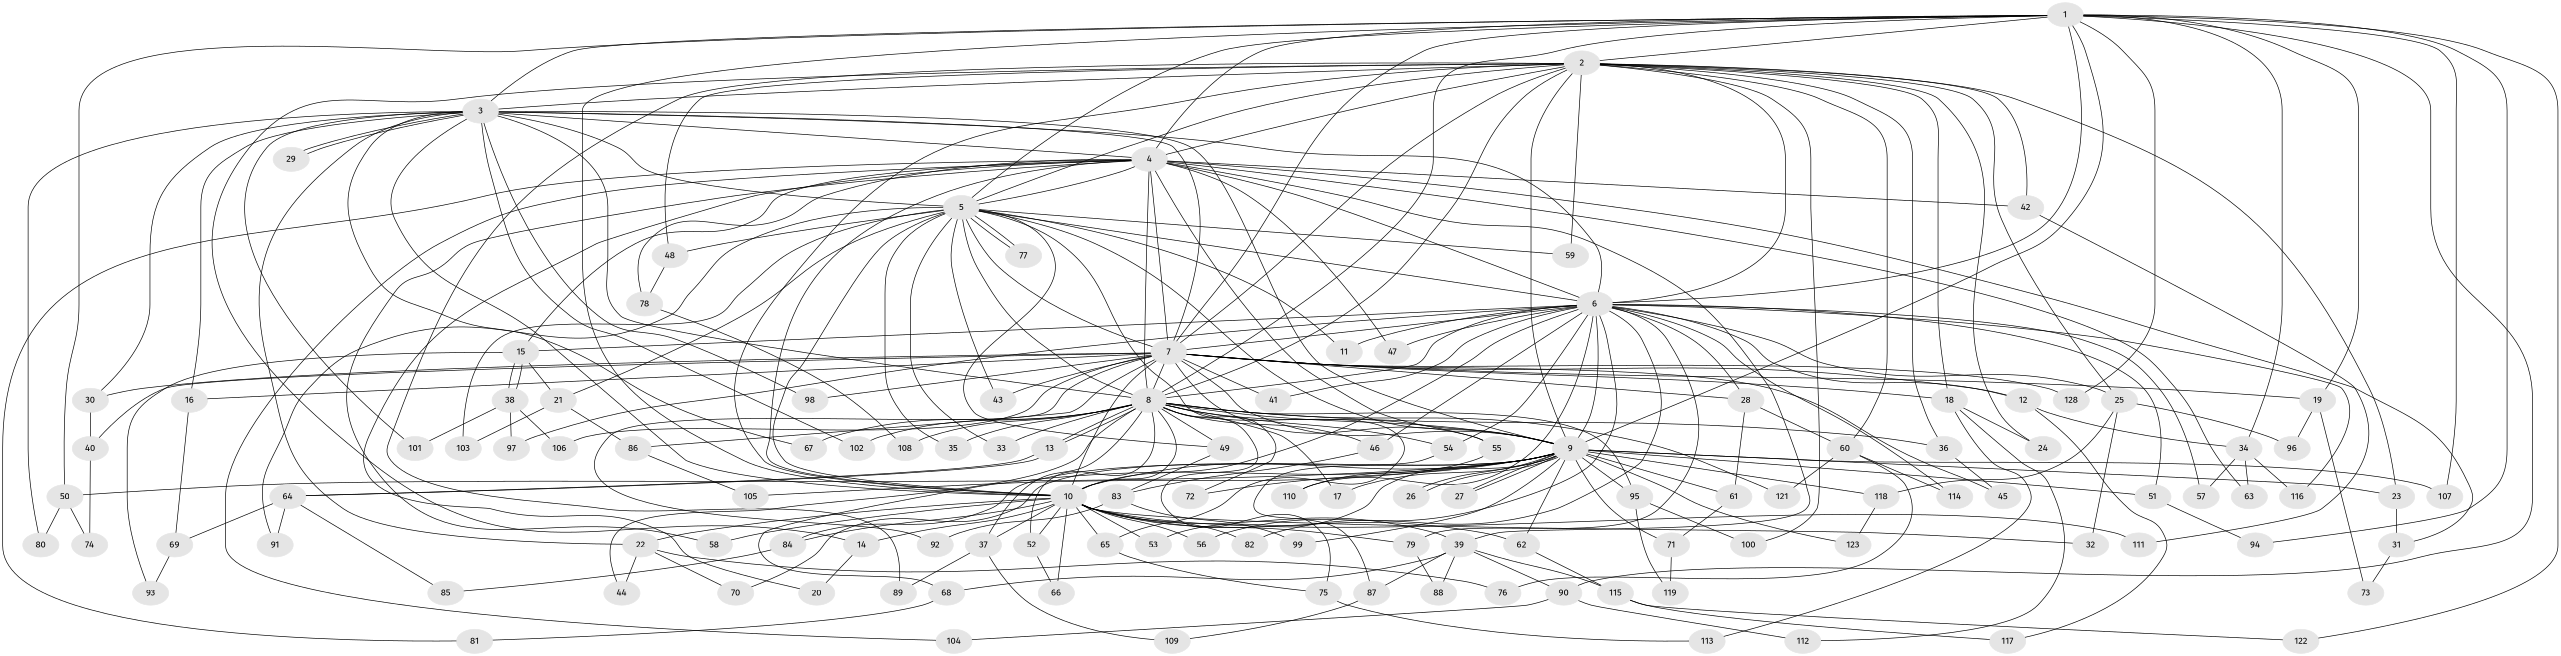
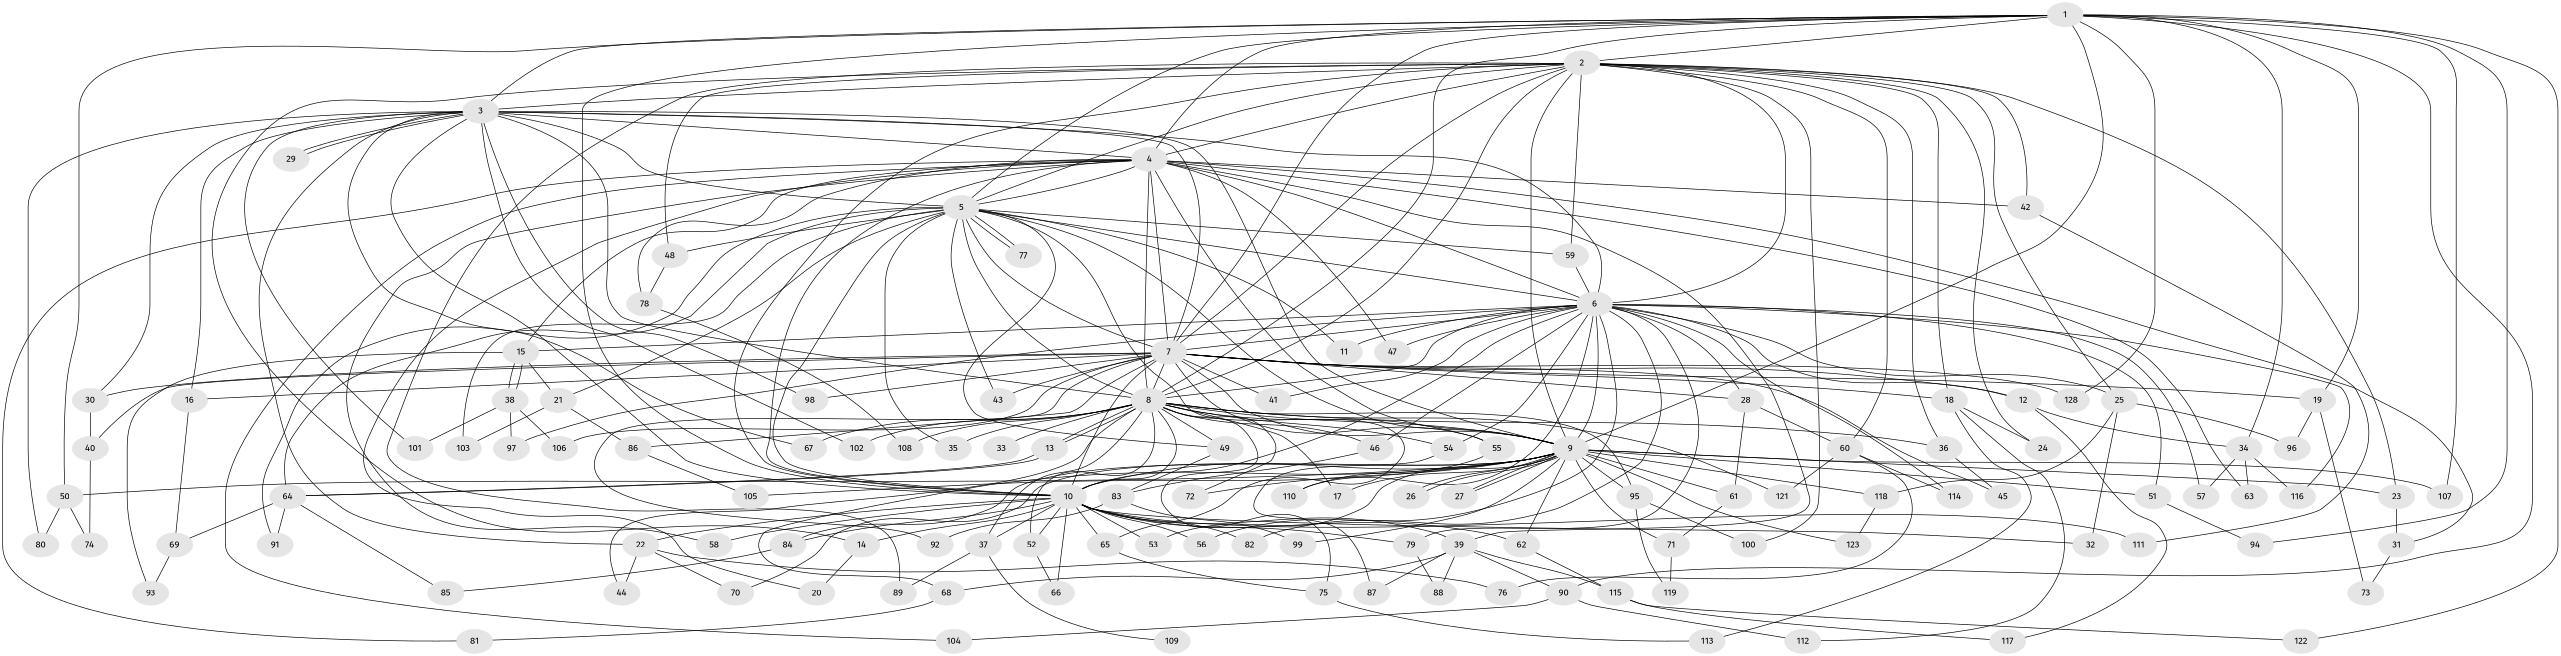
edge "1" -- "6": now "59" -- "6"
edge "5" -- "33": now "5" -- "64"
edge "87" -- "109": removed
